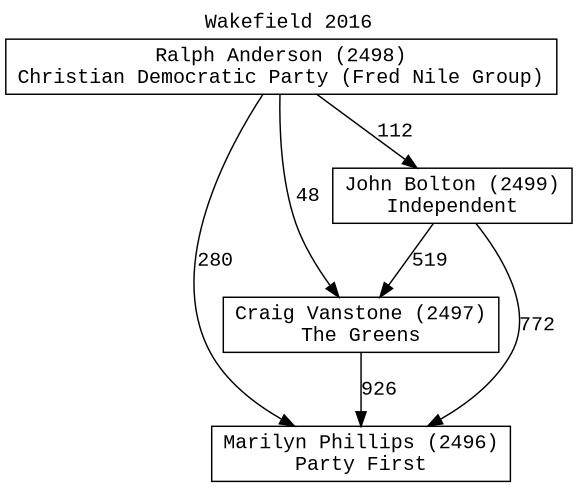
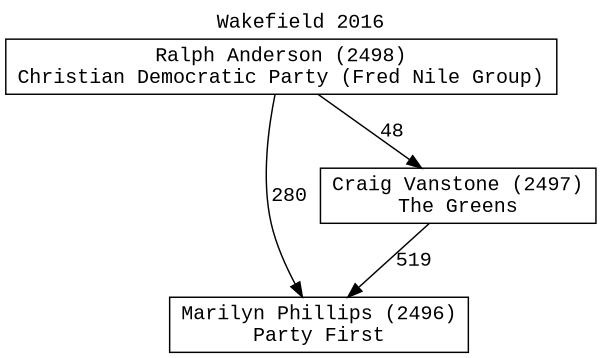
node "John Bolton (2499) Independent": removed
edge "Craig Vanstone (2497) The Greens" -> "Marilyn Phillips (2496) Party First": label "926" -> "519"
